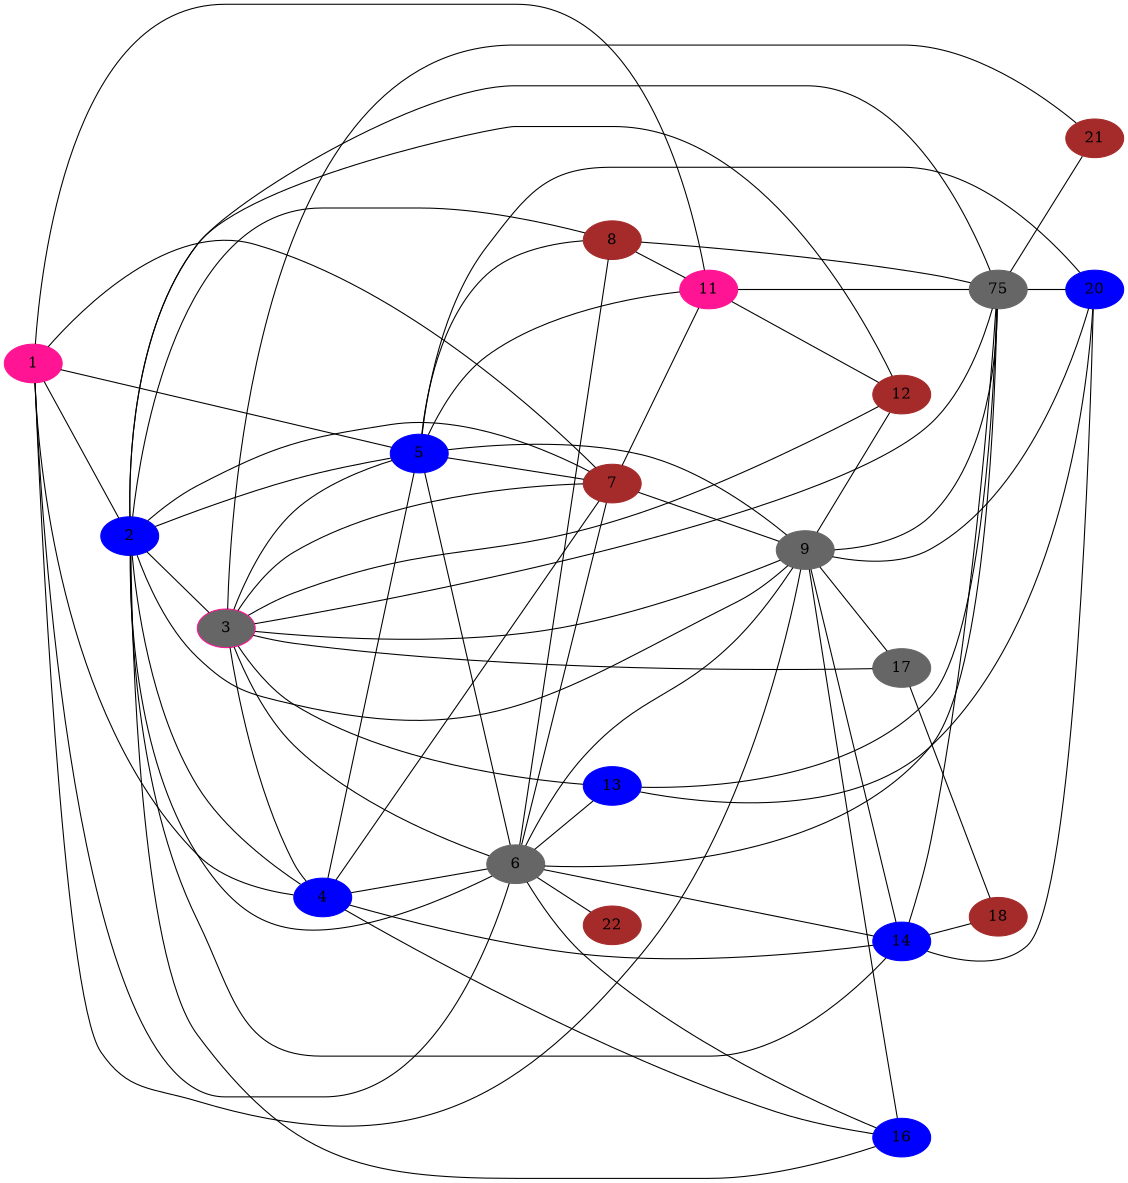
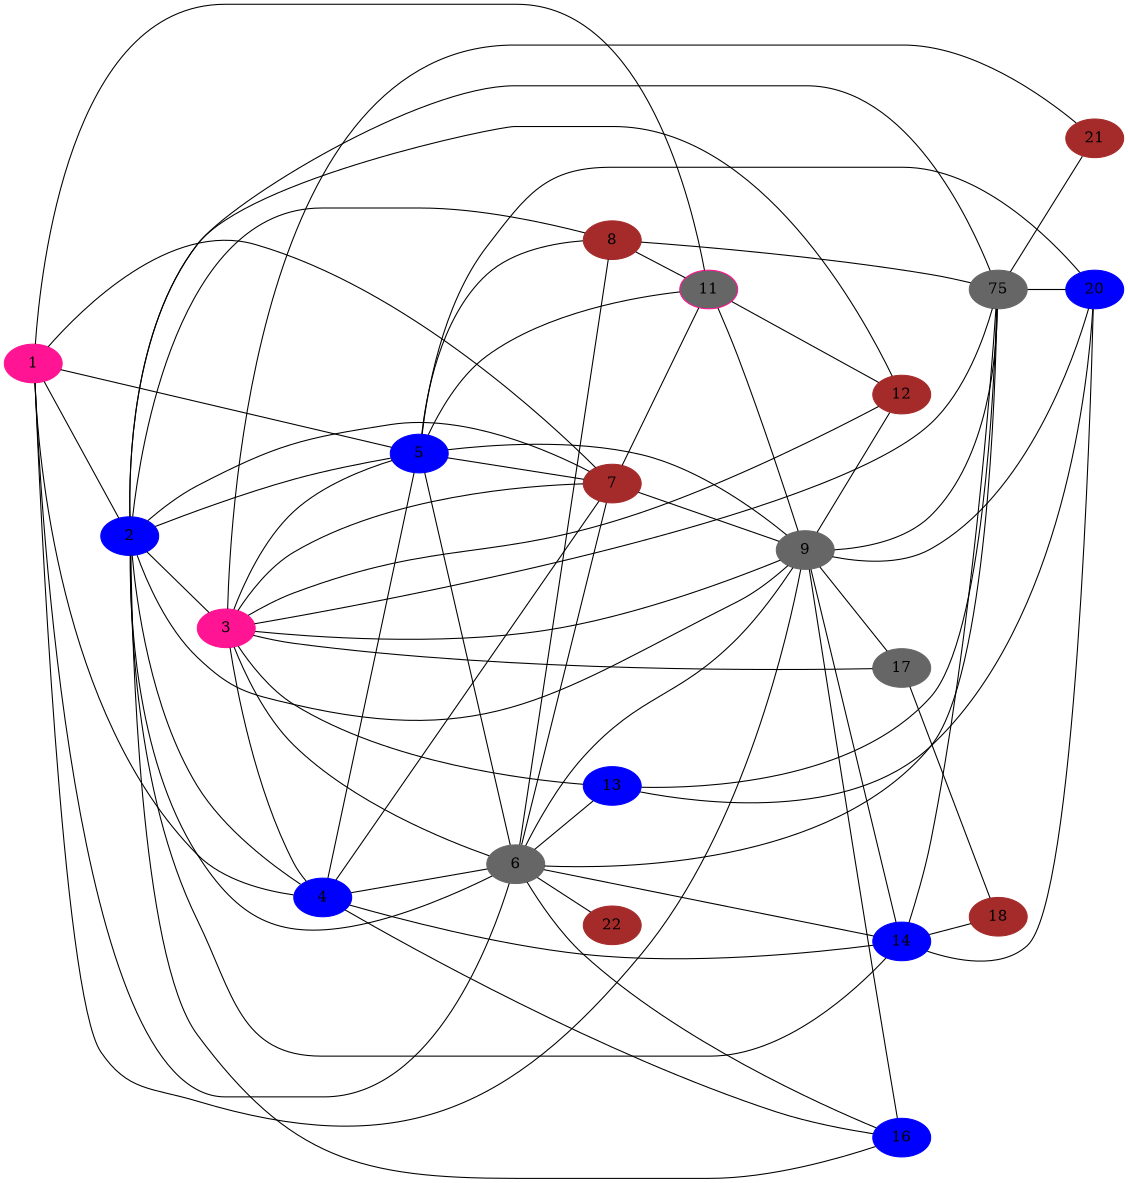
node "11": fillcolor deeppink -> gray40
edge "11" -- "75": now "11" -- "9"
node "3": fillcolor gray40 -> deeppink
